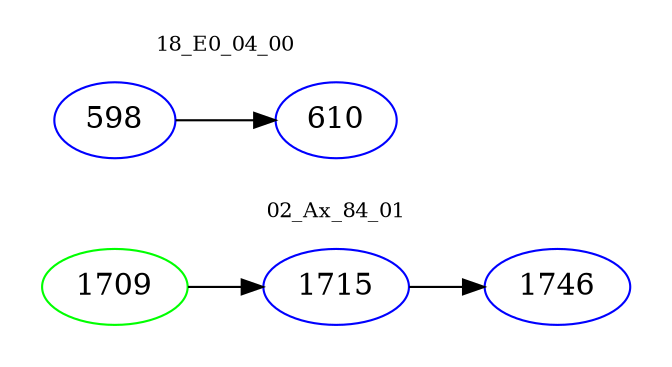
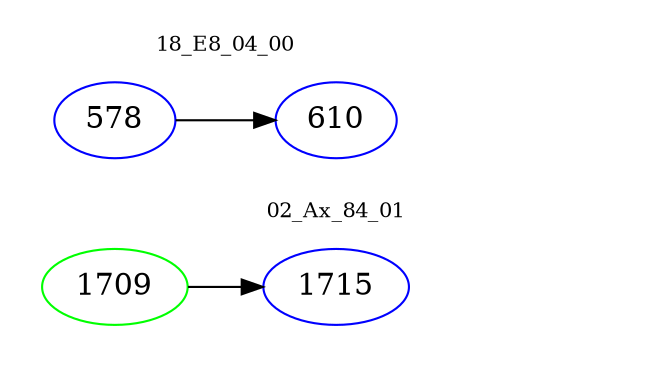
cluster "18_E0_04_00": label "18_E0_04_00" -> "18_E8_04_00"
node "598": label "598" -> "578"
node "1746": removed
